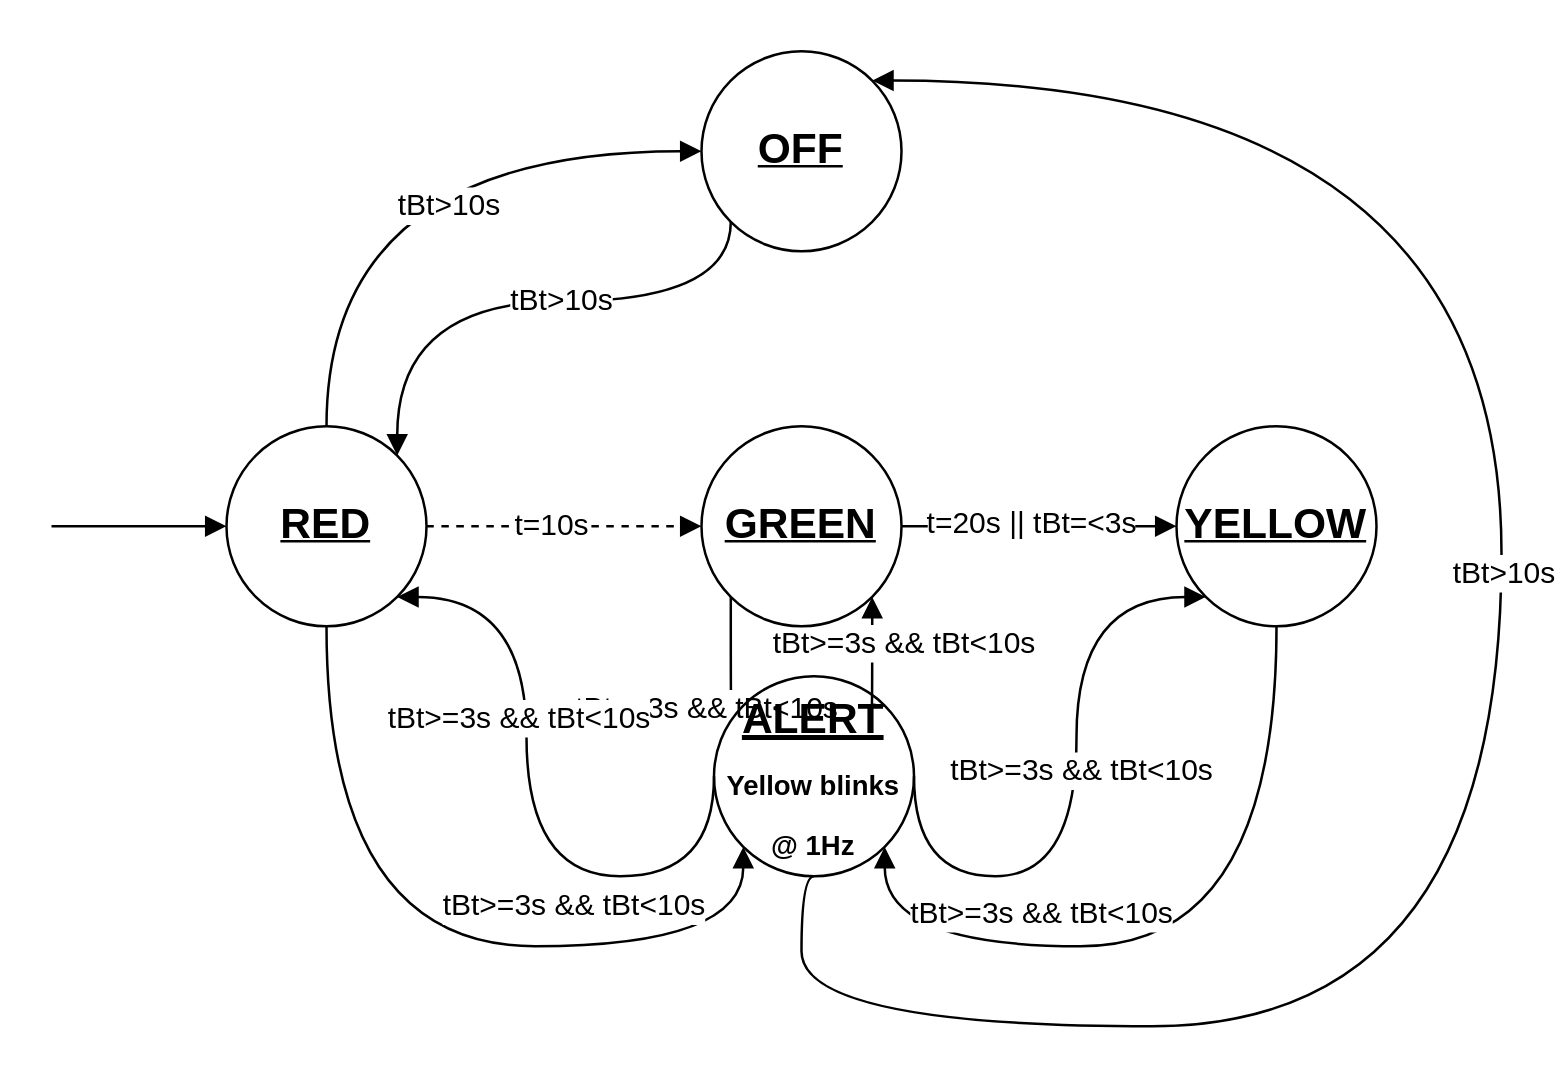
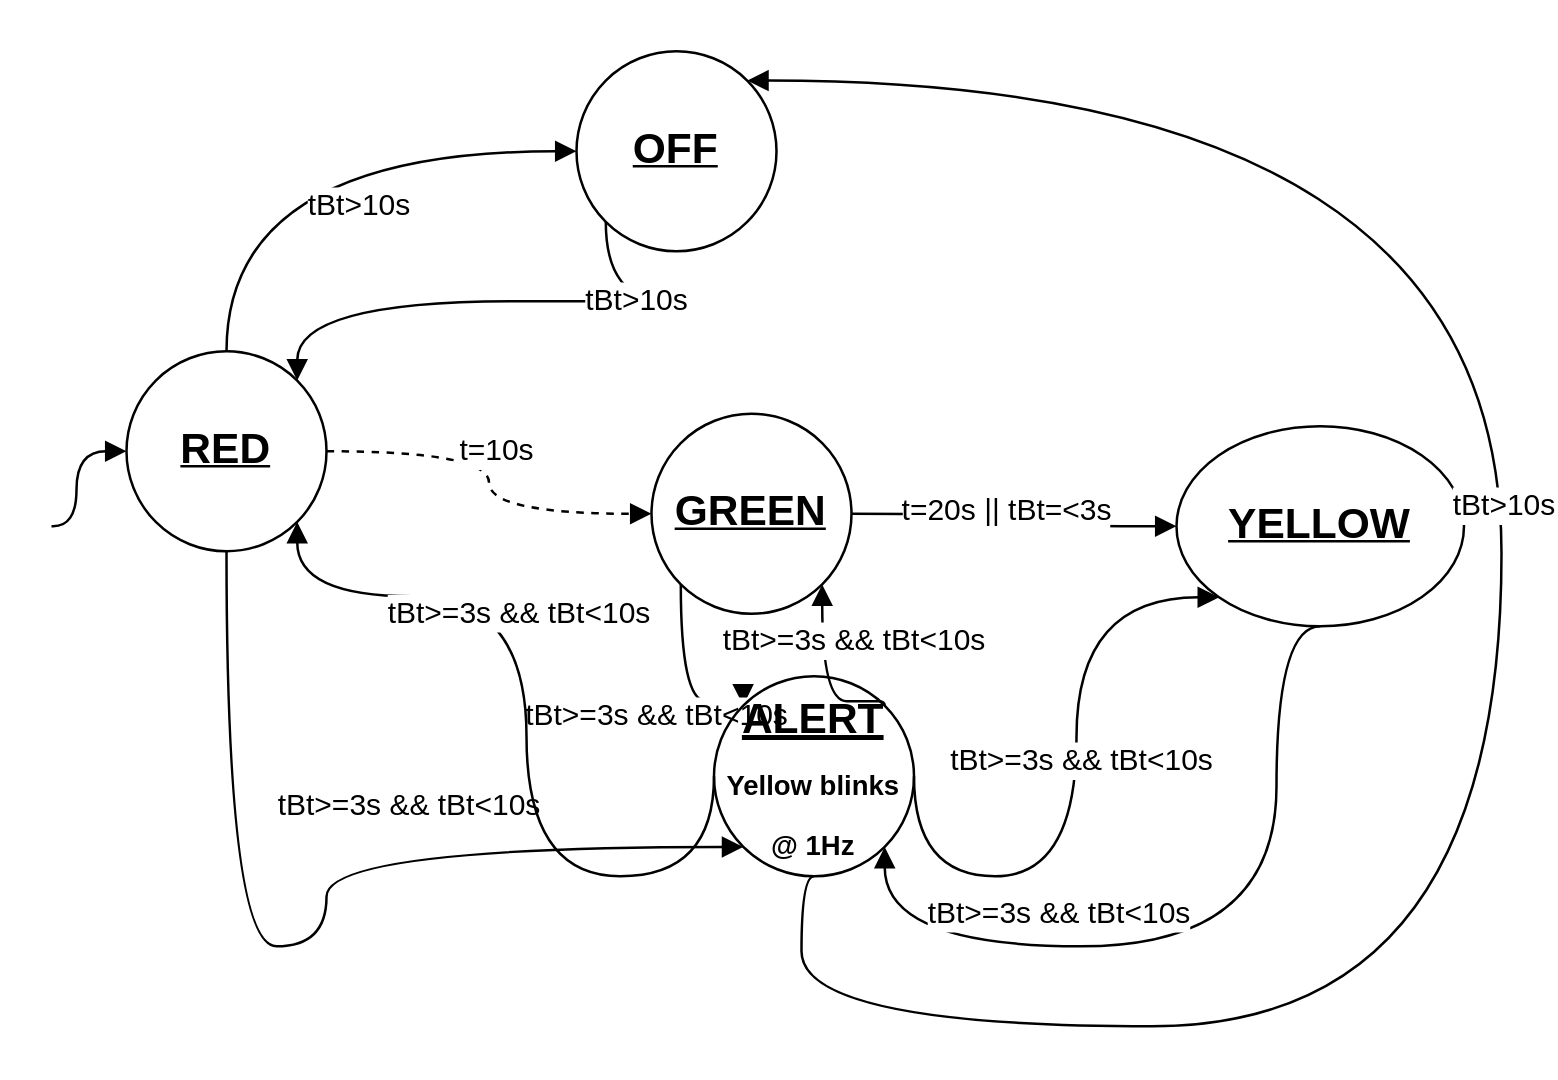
node "OFF": moved (801, 151) -> (676, 151)
node "RED": moved (326, 526) -> (226, 451)
node "GREEN": moved (801, 526) -> (751, 514)
node "YELLOW": size 200x200 -> 288x200
